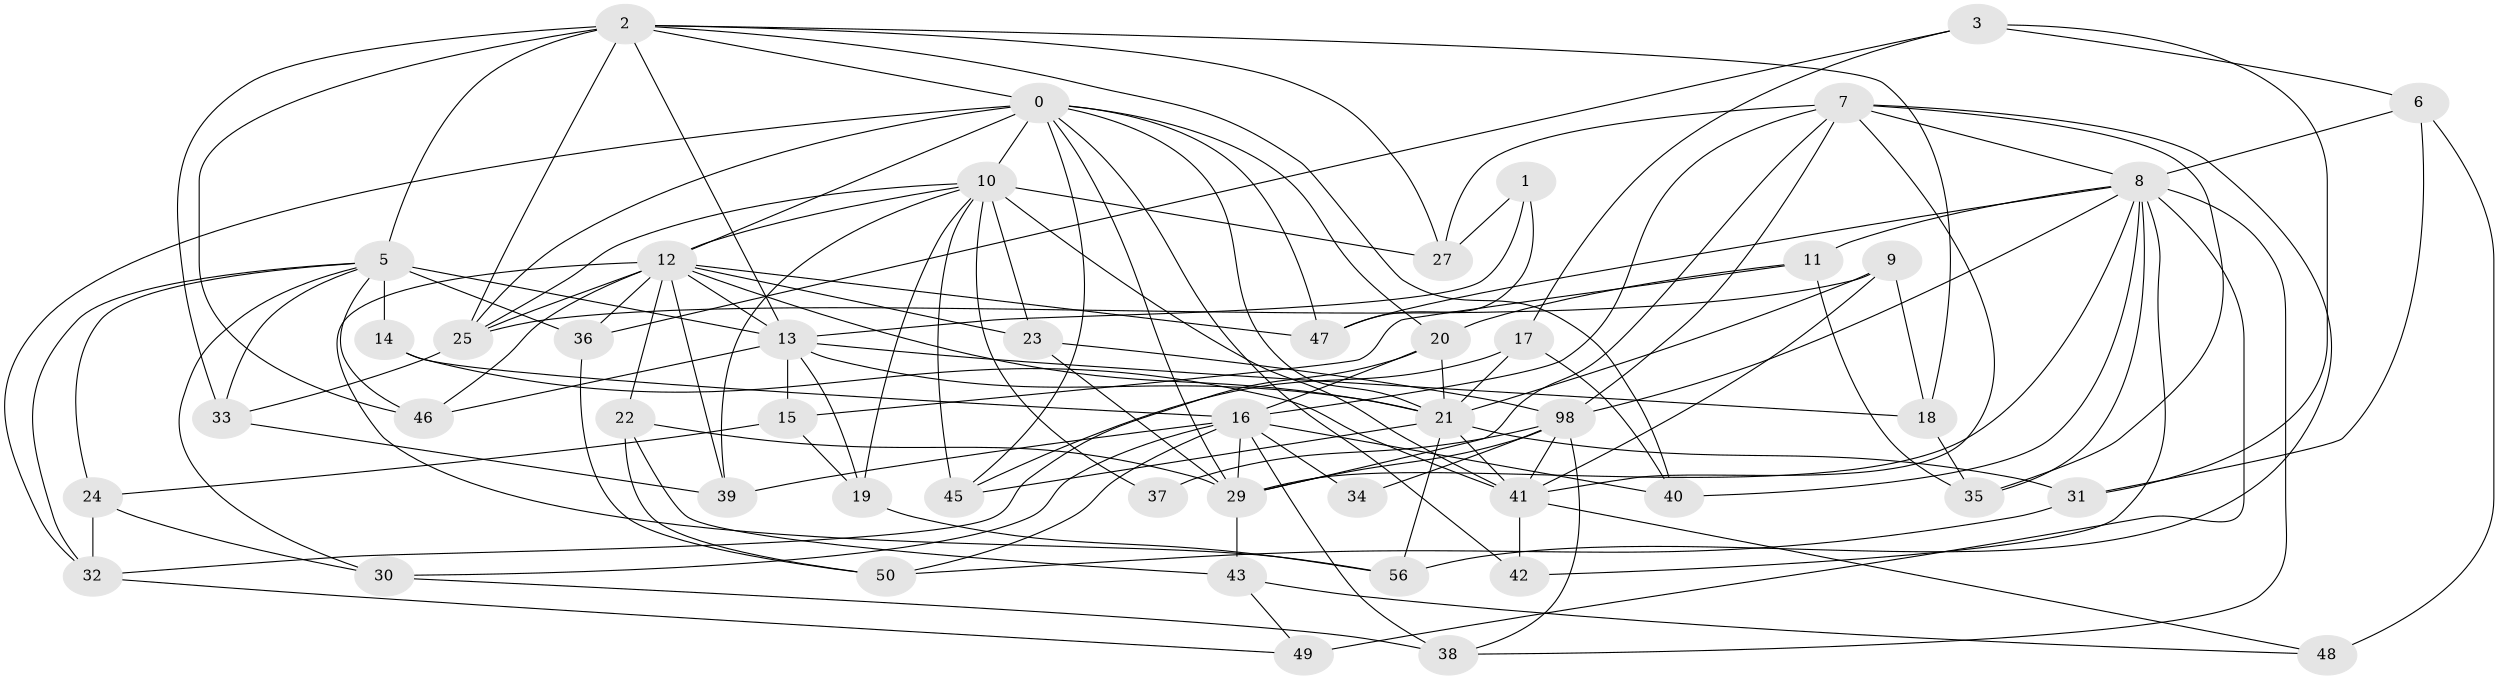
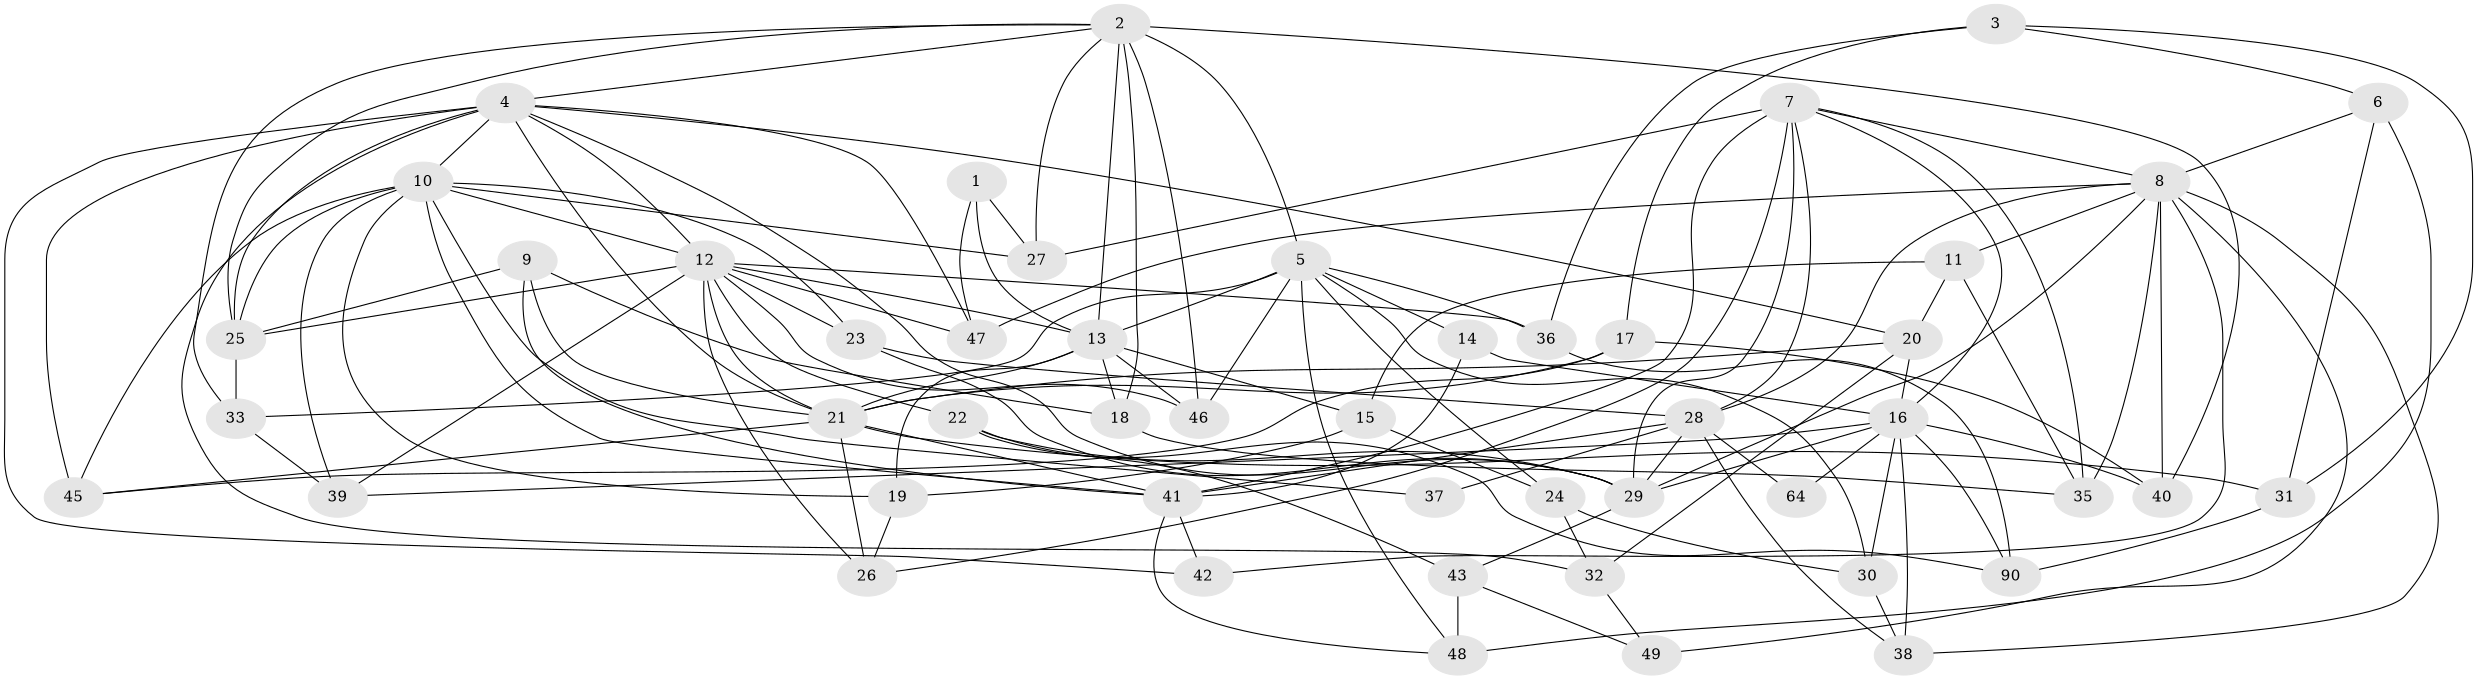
node "0": label "0" -> "4"
edge "5" -- "32": now "5" -- "48"
node "98": label "98" -> "28"
node "34": label "34" -> "64"
node "50": label "50" -> "90"
node "56": label "56" -> "26"
